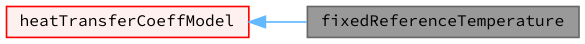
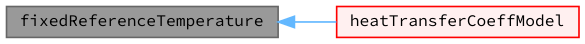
edge "fixedReferenceTemperature" -> "heatTransferCoeffModel": reversed
